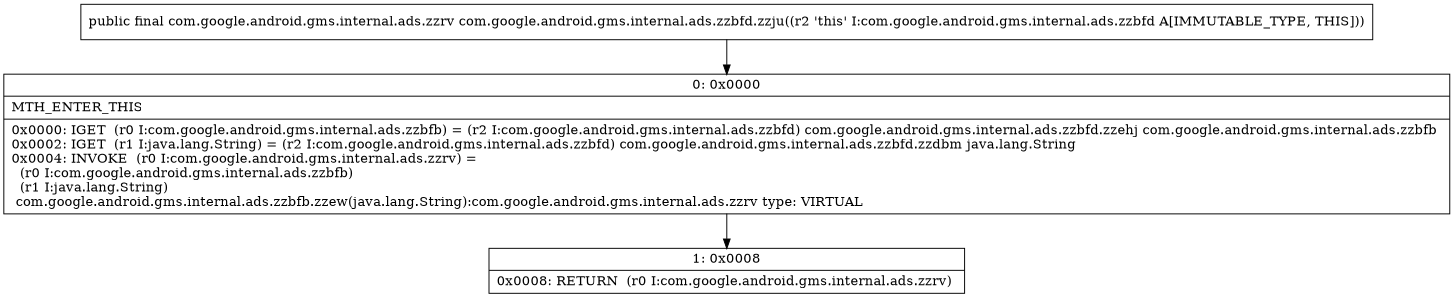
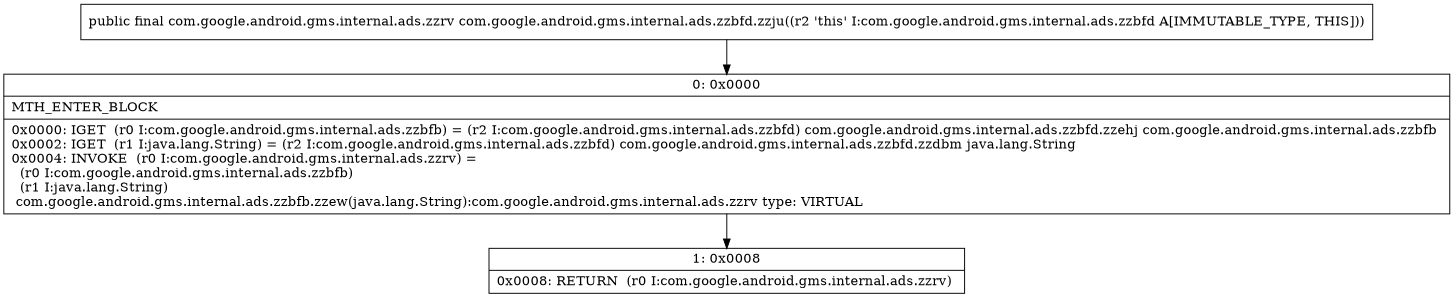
node "0: 0x0000": text "MTH_ENTER_THIS" -> "MTH_ENTER_BLOCK"
